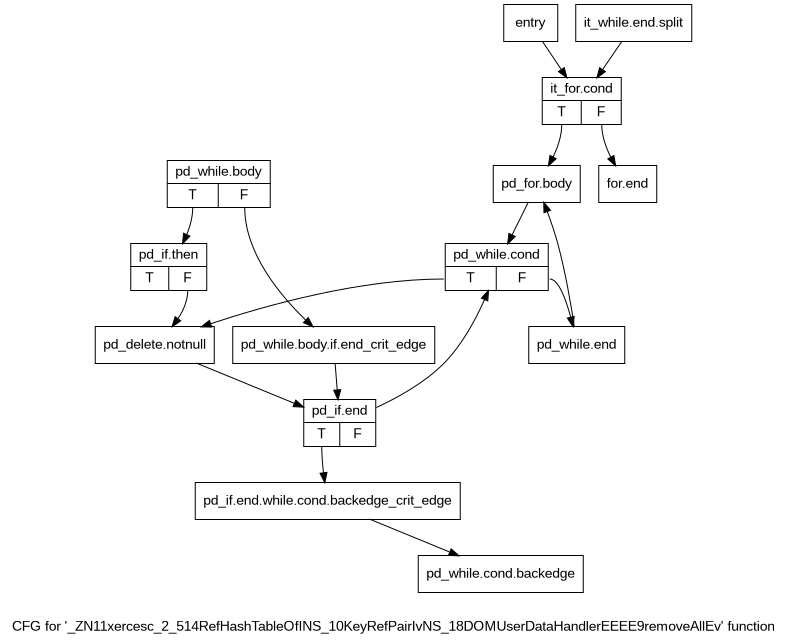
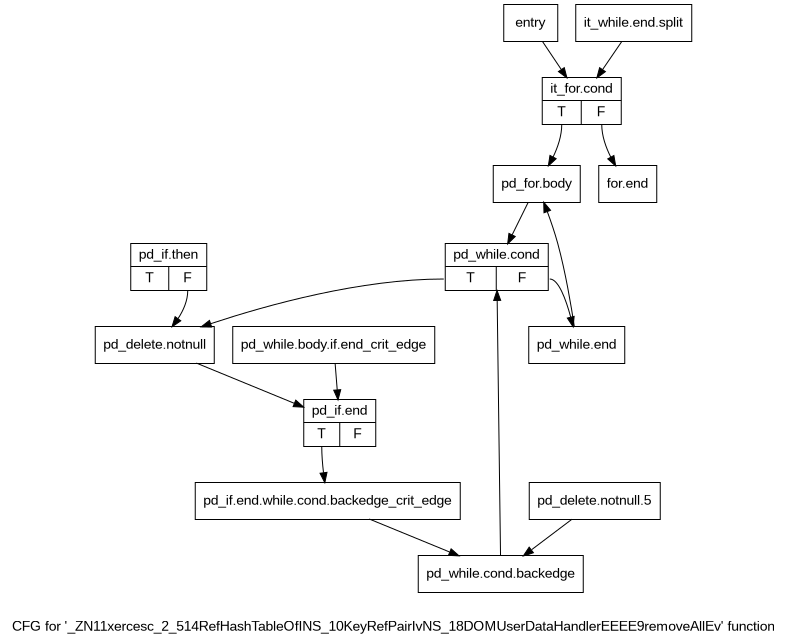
node "pd_while.body": removed
edge "pd_if.end" -> "pd_while.cond": now "pd_while.cond.backedge" -> "pd_while.cond"
node "pd_delete.notnull.5": added
